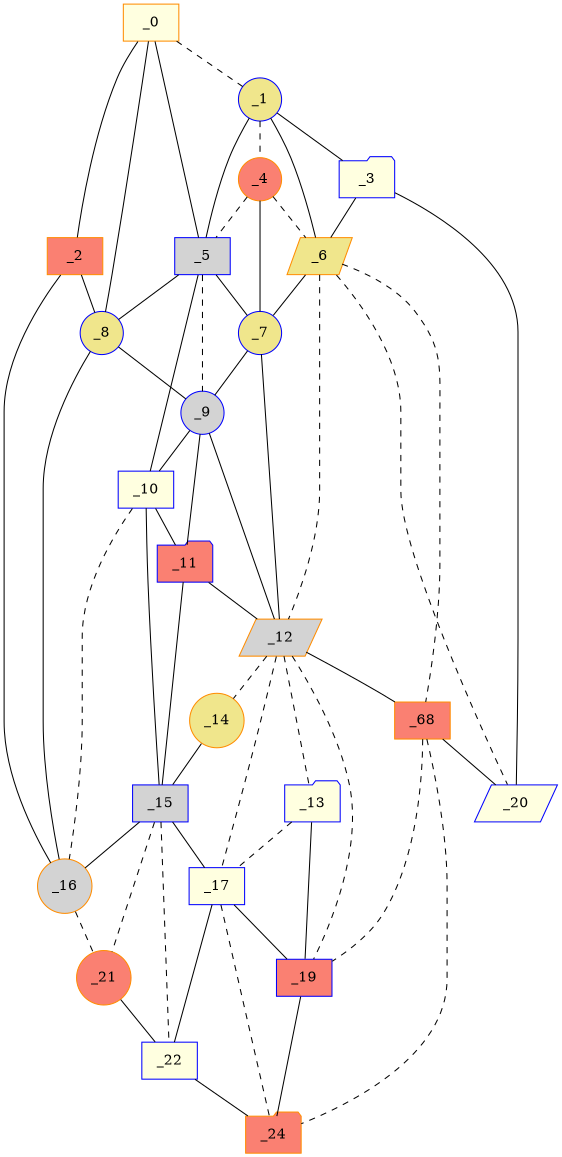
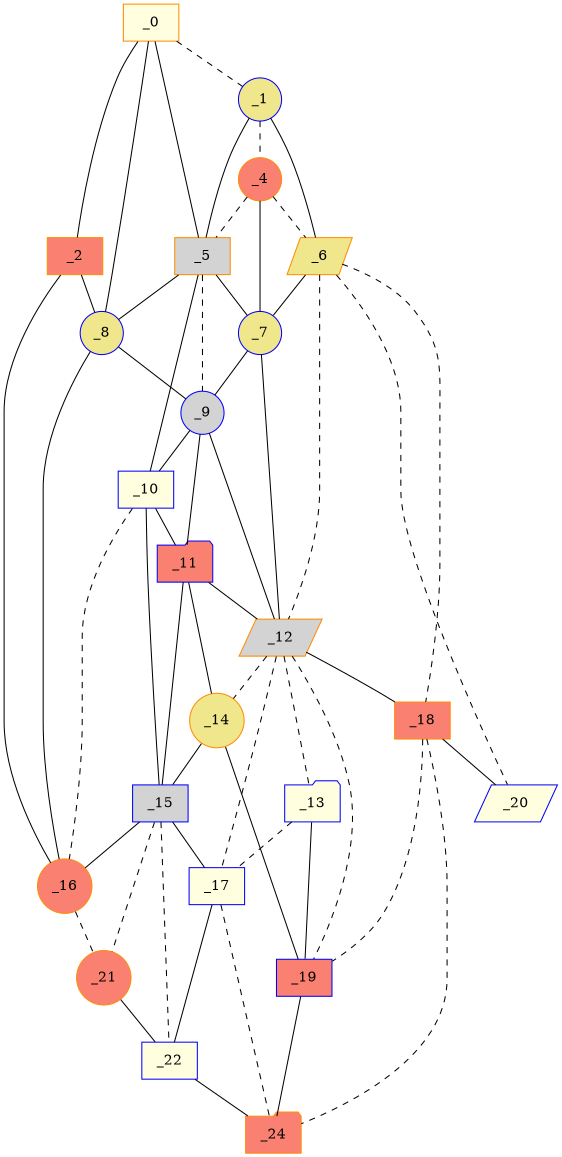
node "_3": removed
node "_5": color blue -> darkorange
edge "_11" -- "_14": added
node "_68": label "_68" -> "_18"
node "_16": fillcolor lightgrey -> salmon
edge "_17" -- "_19": now "_14" -- "_19"
